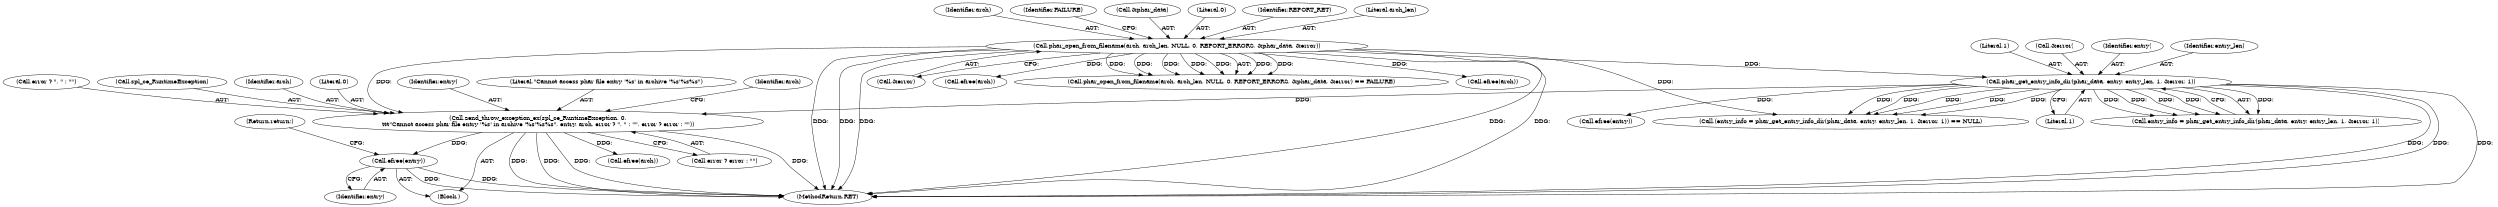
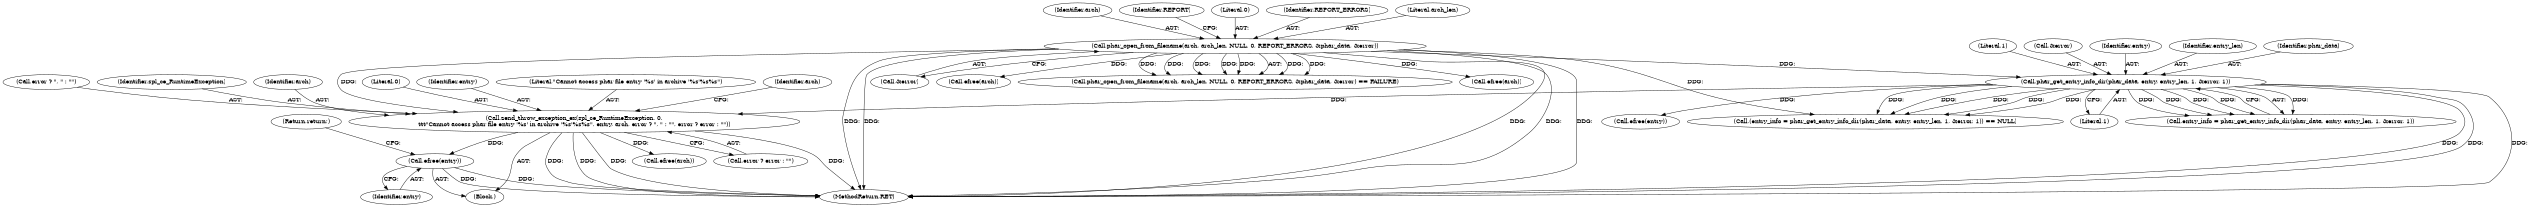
node "(Identifier,FAILURE)": label "(Identifier,FAILURE)" -> "(Identifier,REPORT)"
node "(Call,&phar_data)": removed
node "(Identifier,REPORT_RET)": label "(Identifier,REPORT_RET)" -> "(Identifier,REPORT_ERRORS)"
node "(Identifier,phar_data)": added
node "(Call,spl_ce_RuntimeException)": label "(Call,spl_ce_RuntimeException)" -> "(Identifier,spl_ce_RuntimeException)"
